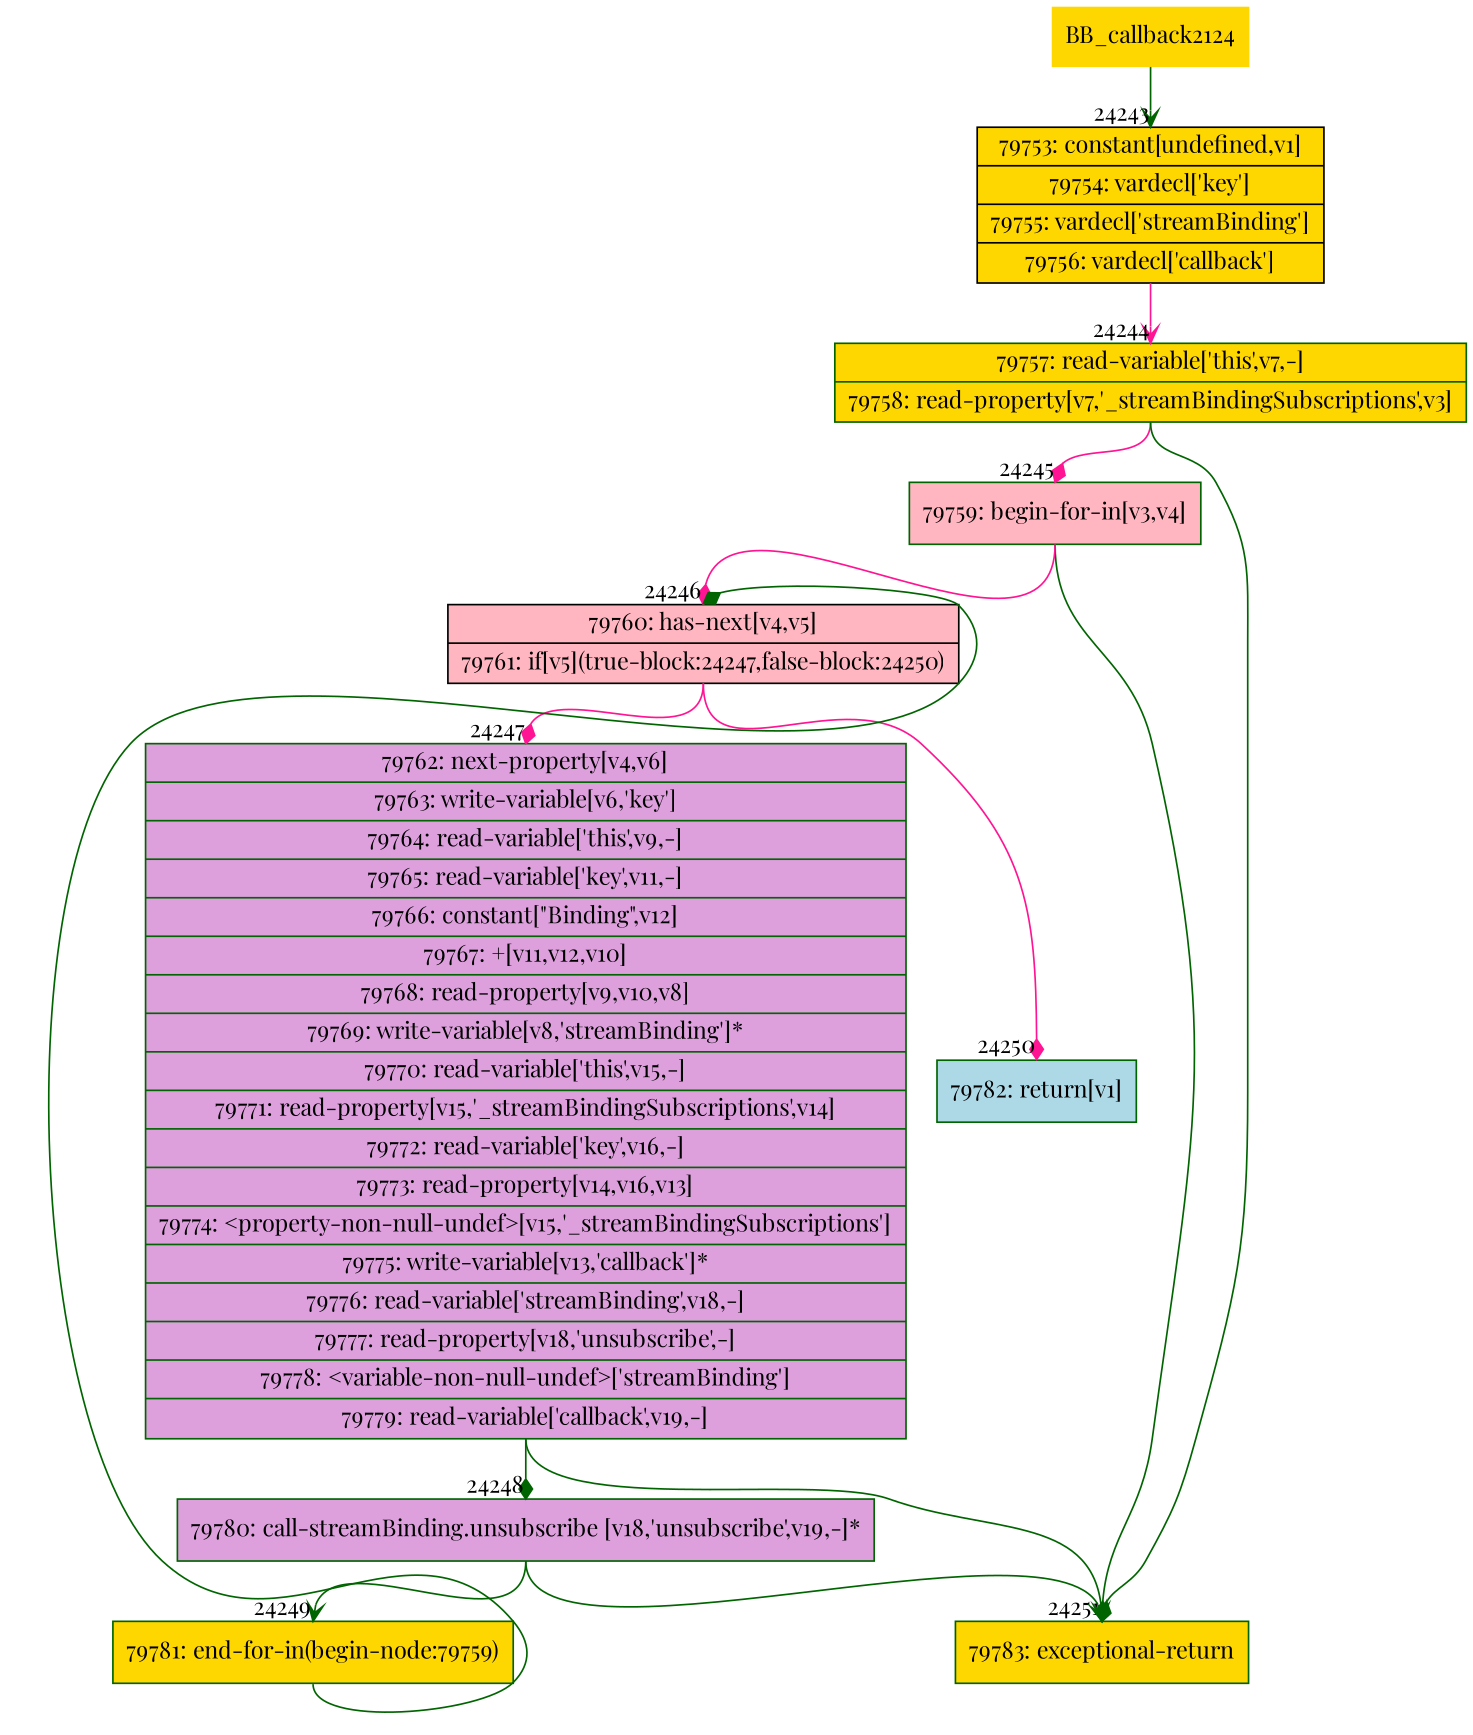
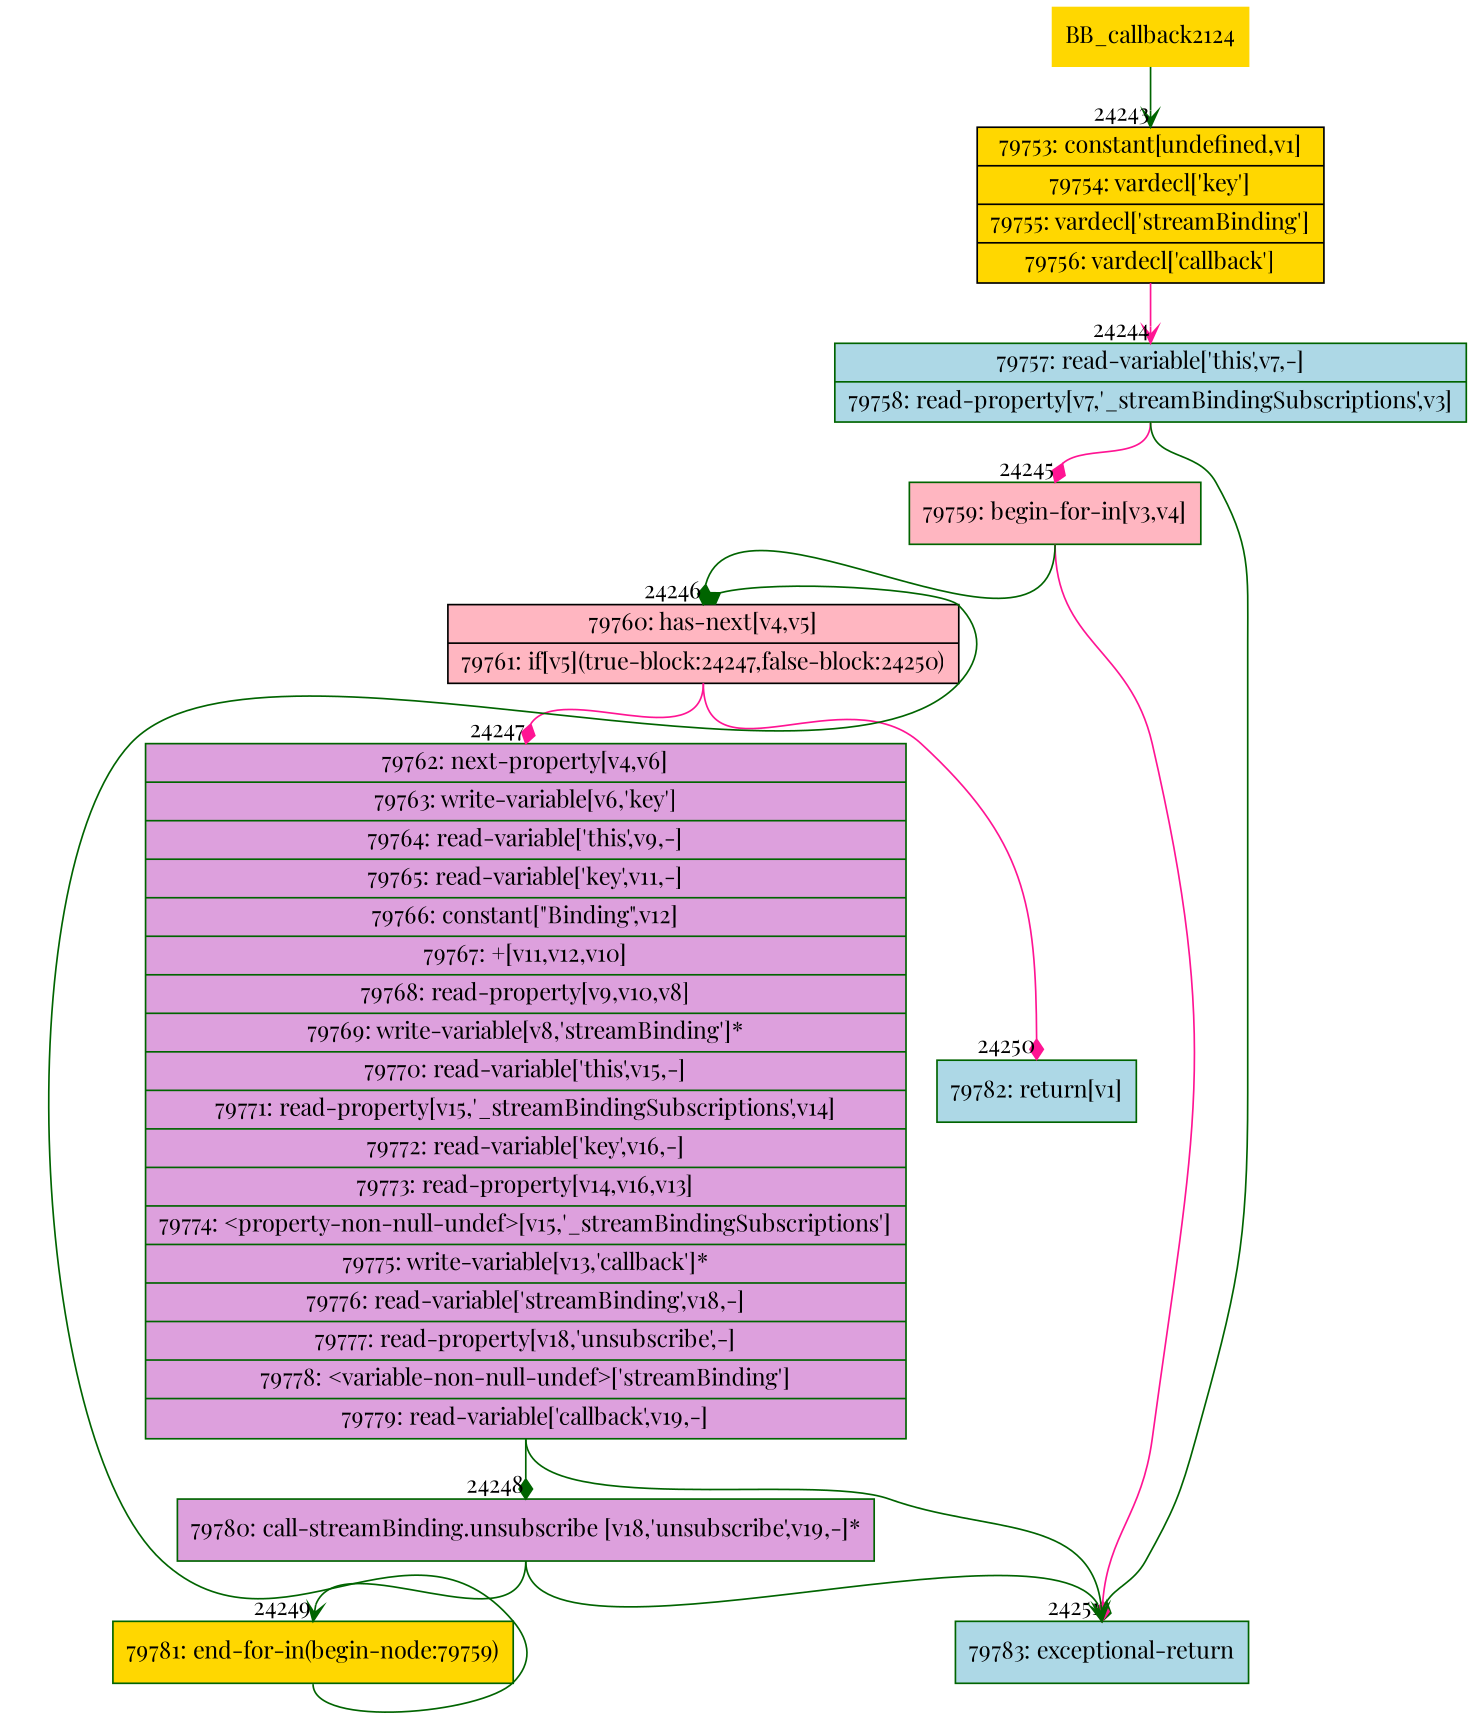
node "79757: read-variable['this',v7,-]": fillcolor gold -> lightblue
edge "79759: begin-for-in[v3,v4]" -> "79760: has-next[v4,v5]": color deeppink -> darkgreen
edge "79759: begin-for-in[v3,v4]" -> "79783: exceptional-return": color darkgreen -> deeppink
node "79783: exceptional-return": fillcolor gold -> lightblue
